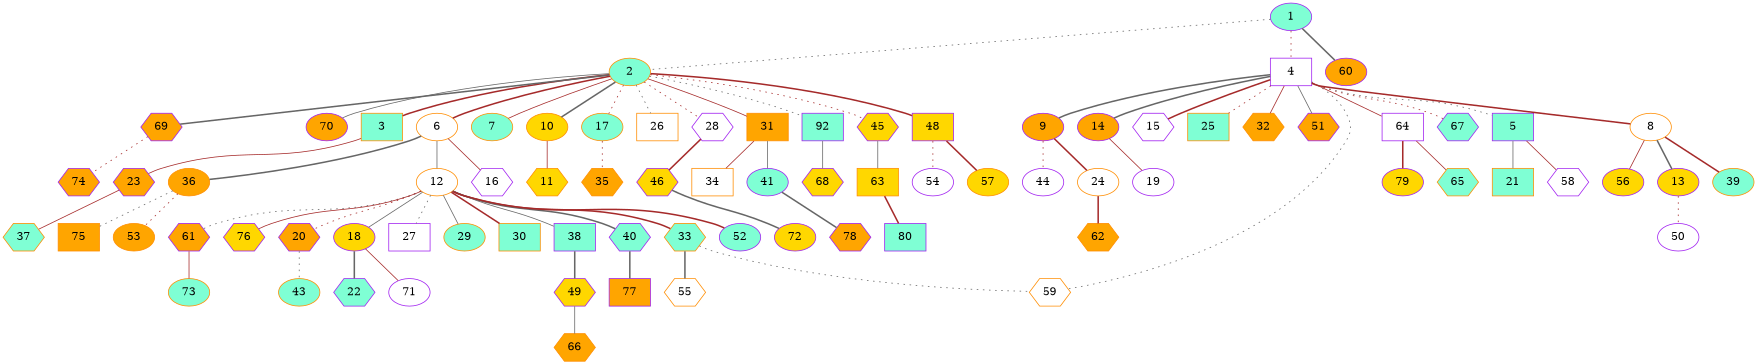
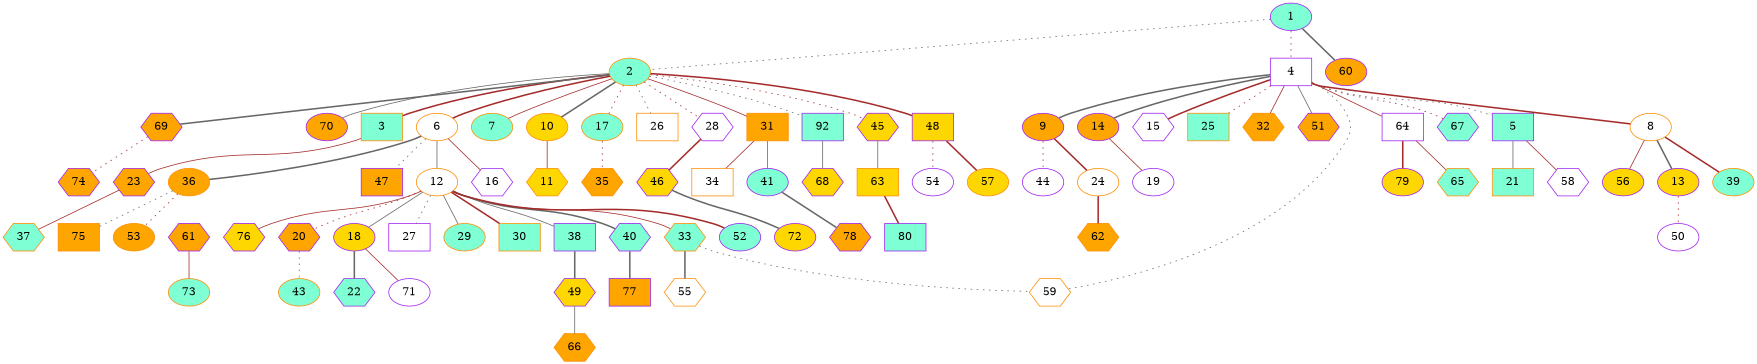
node "47": added
edge "12" -- "61": removed
edge "12" -- "33": style bold -> solid
